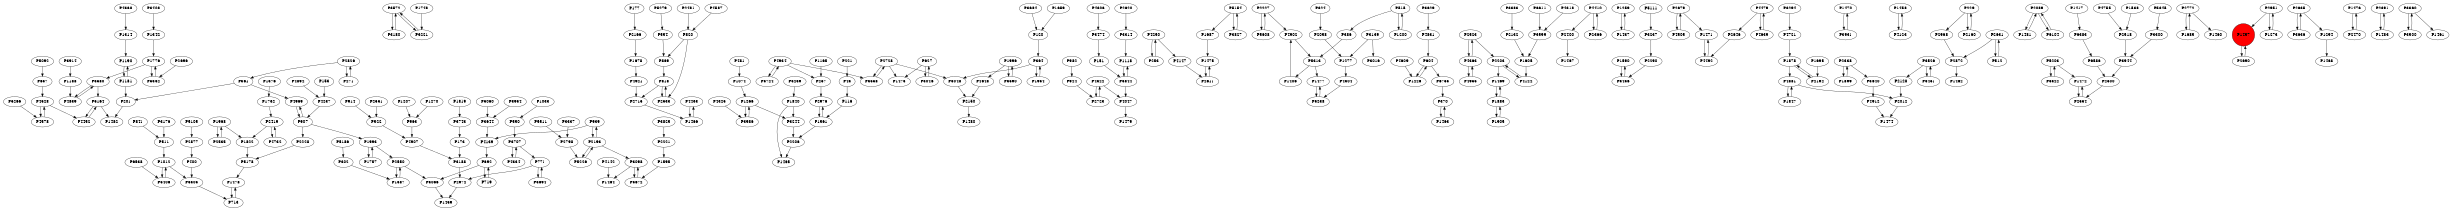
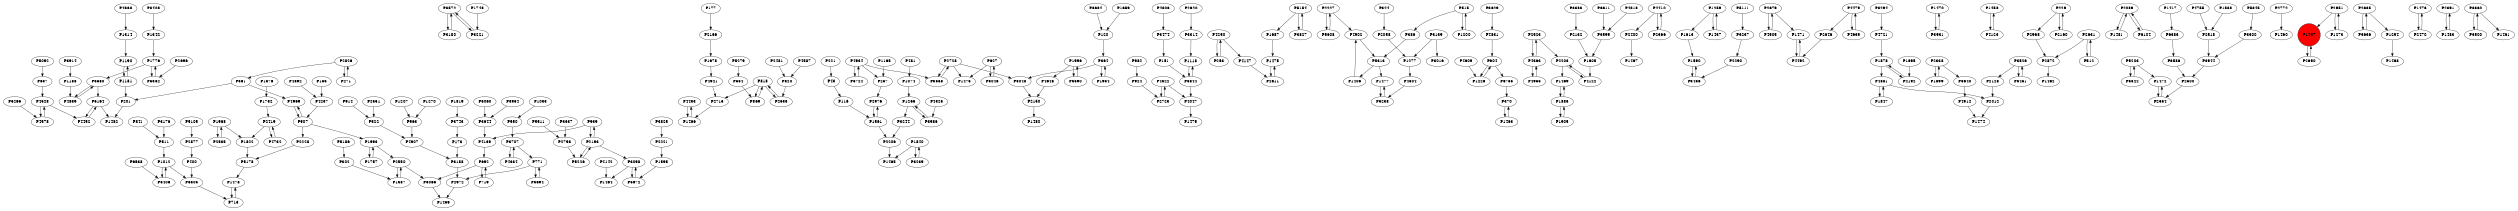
node "P1613": added
node "P1685": removed
edge "P820" -> "P869": now "P818" -> "P869"
edge "P1840" -> "P3244": now "P1840" -> "P3239"
